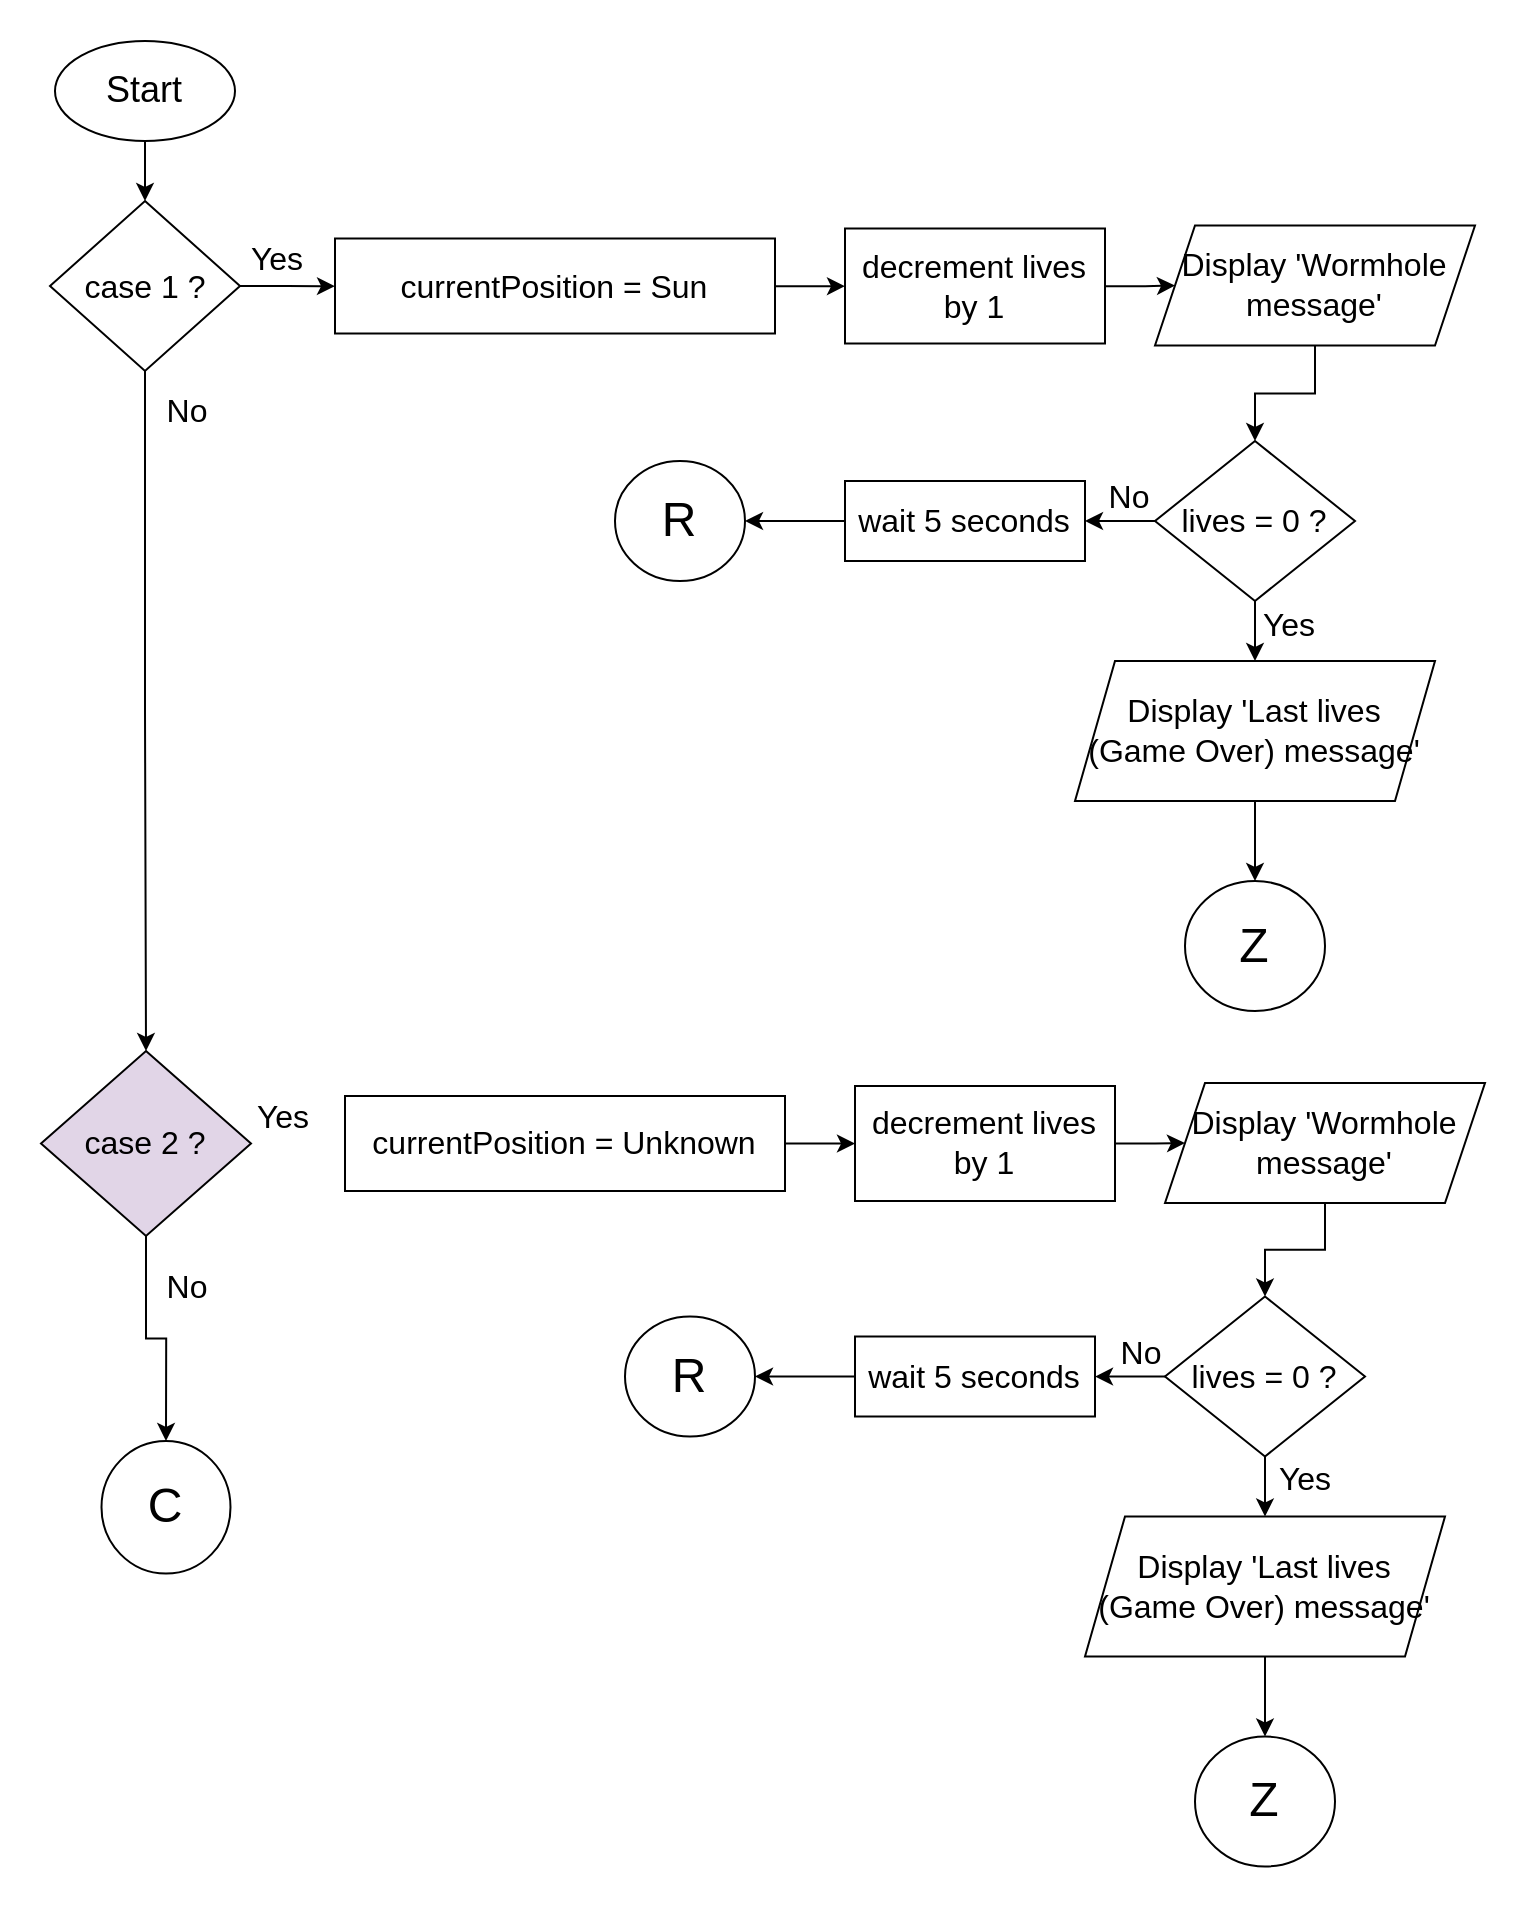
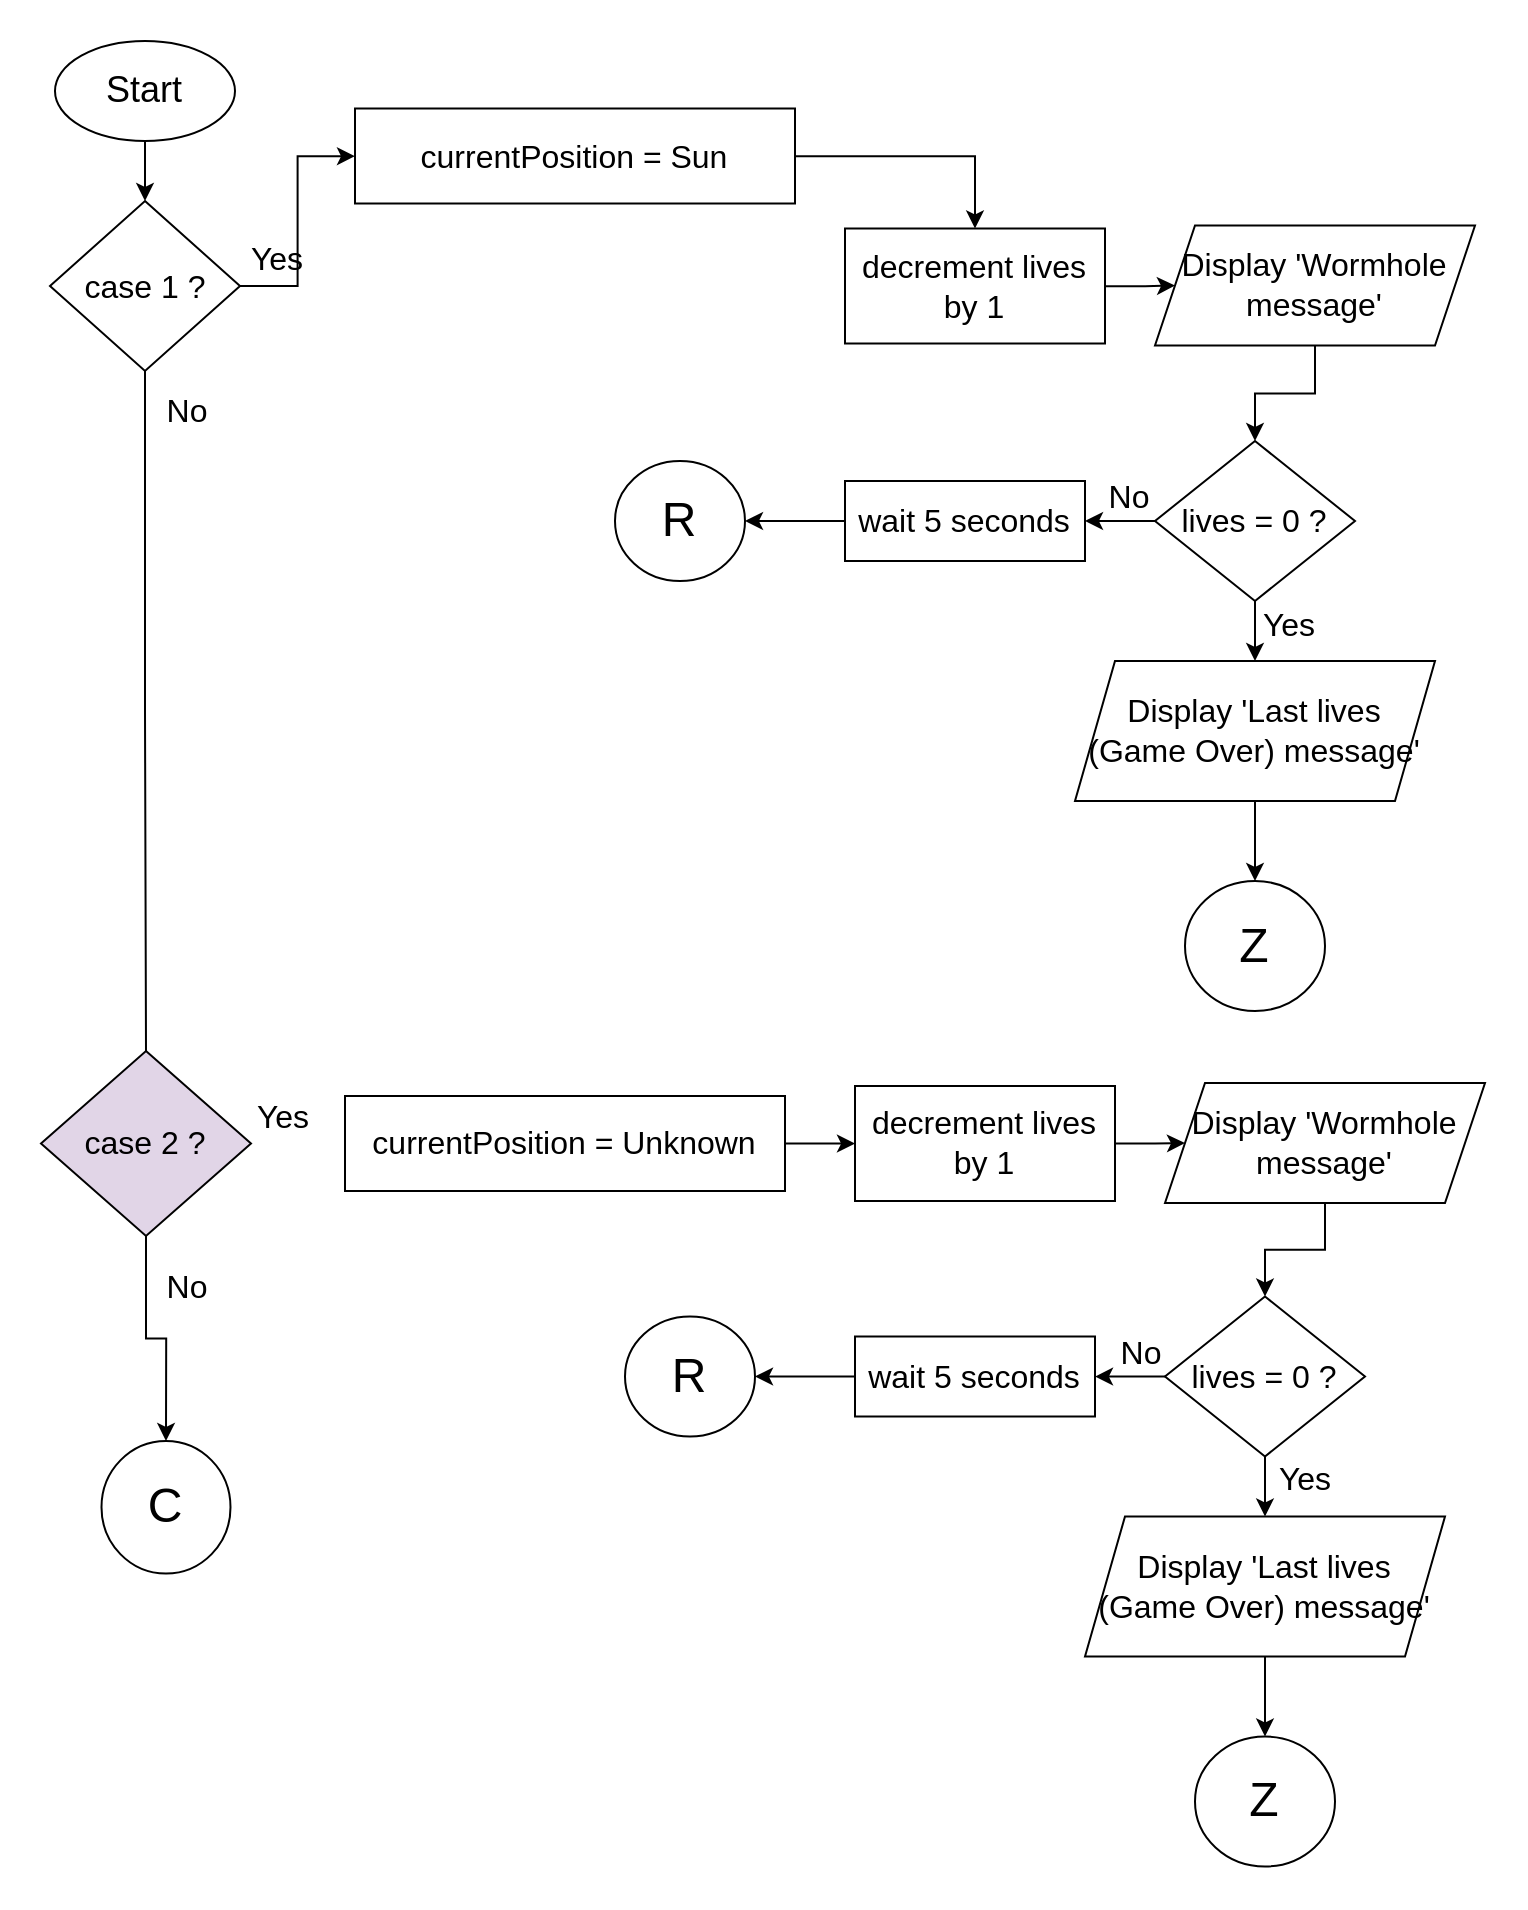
node "currentPosition = Sun": moved (555, 286) -> (575, 156)
edge "case 1 ?" -> "case 2 ?": arrowhead classic -> none
